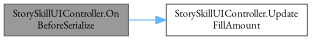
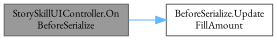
node "StorySkillUIController.Update FillAmount": label "StorySkillUIController.Update FillAmount" -> "BeforeSerialize.Update FillAmount"
